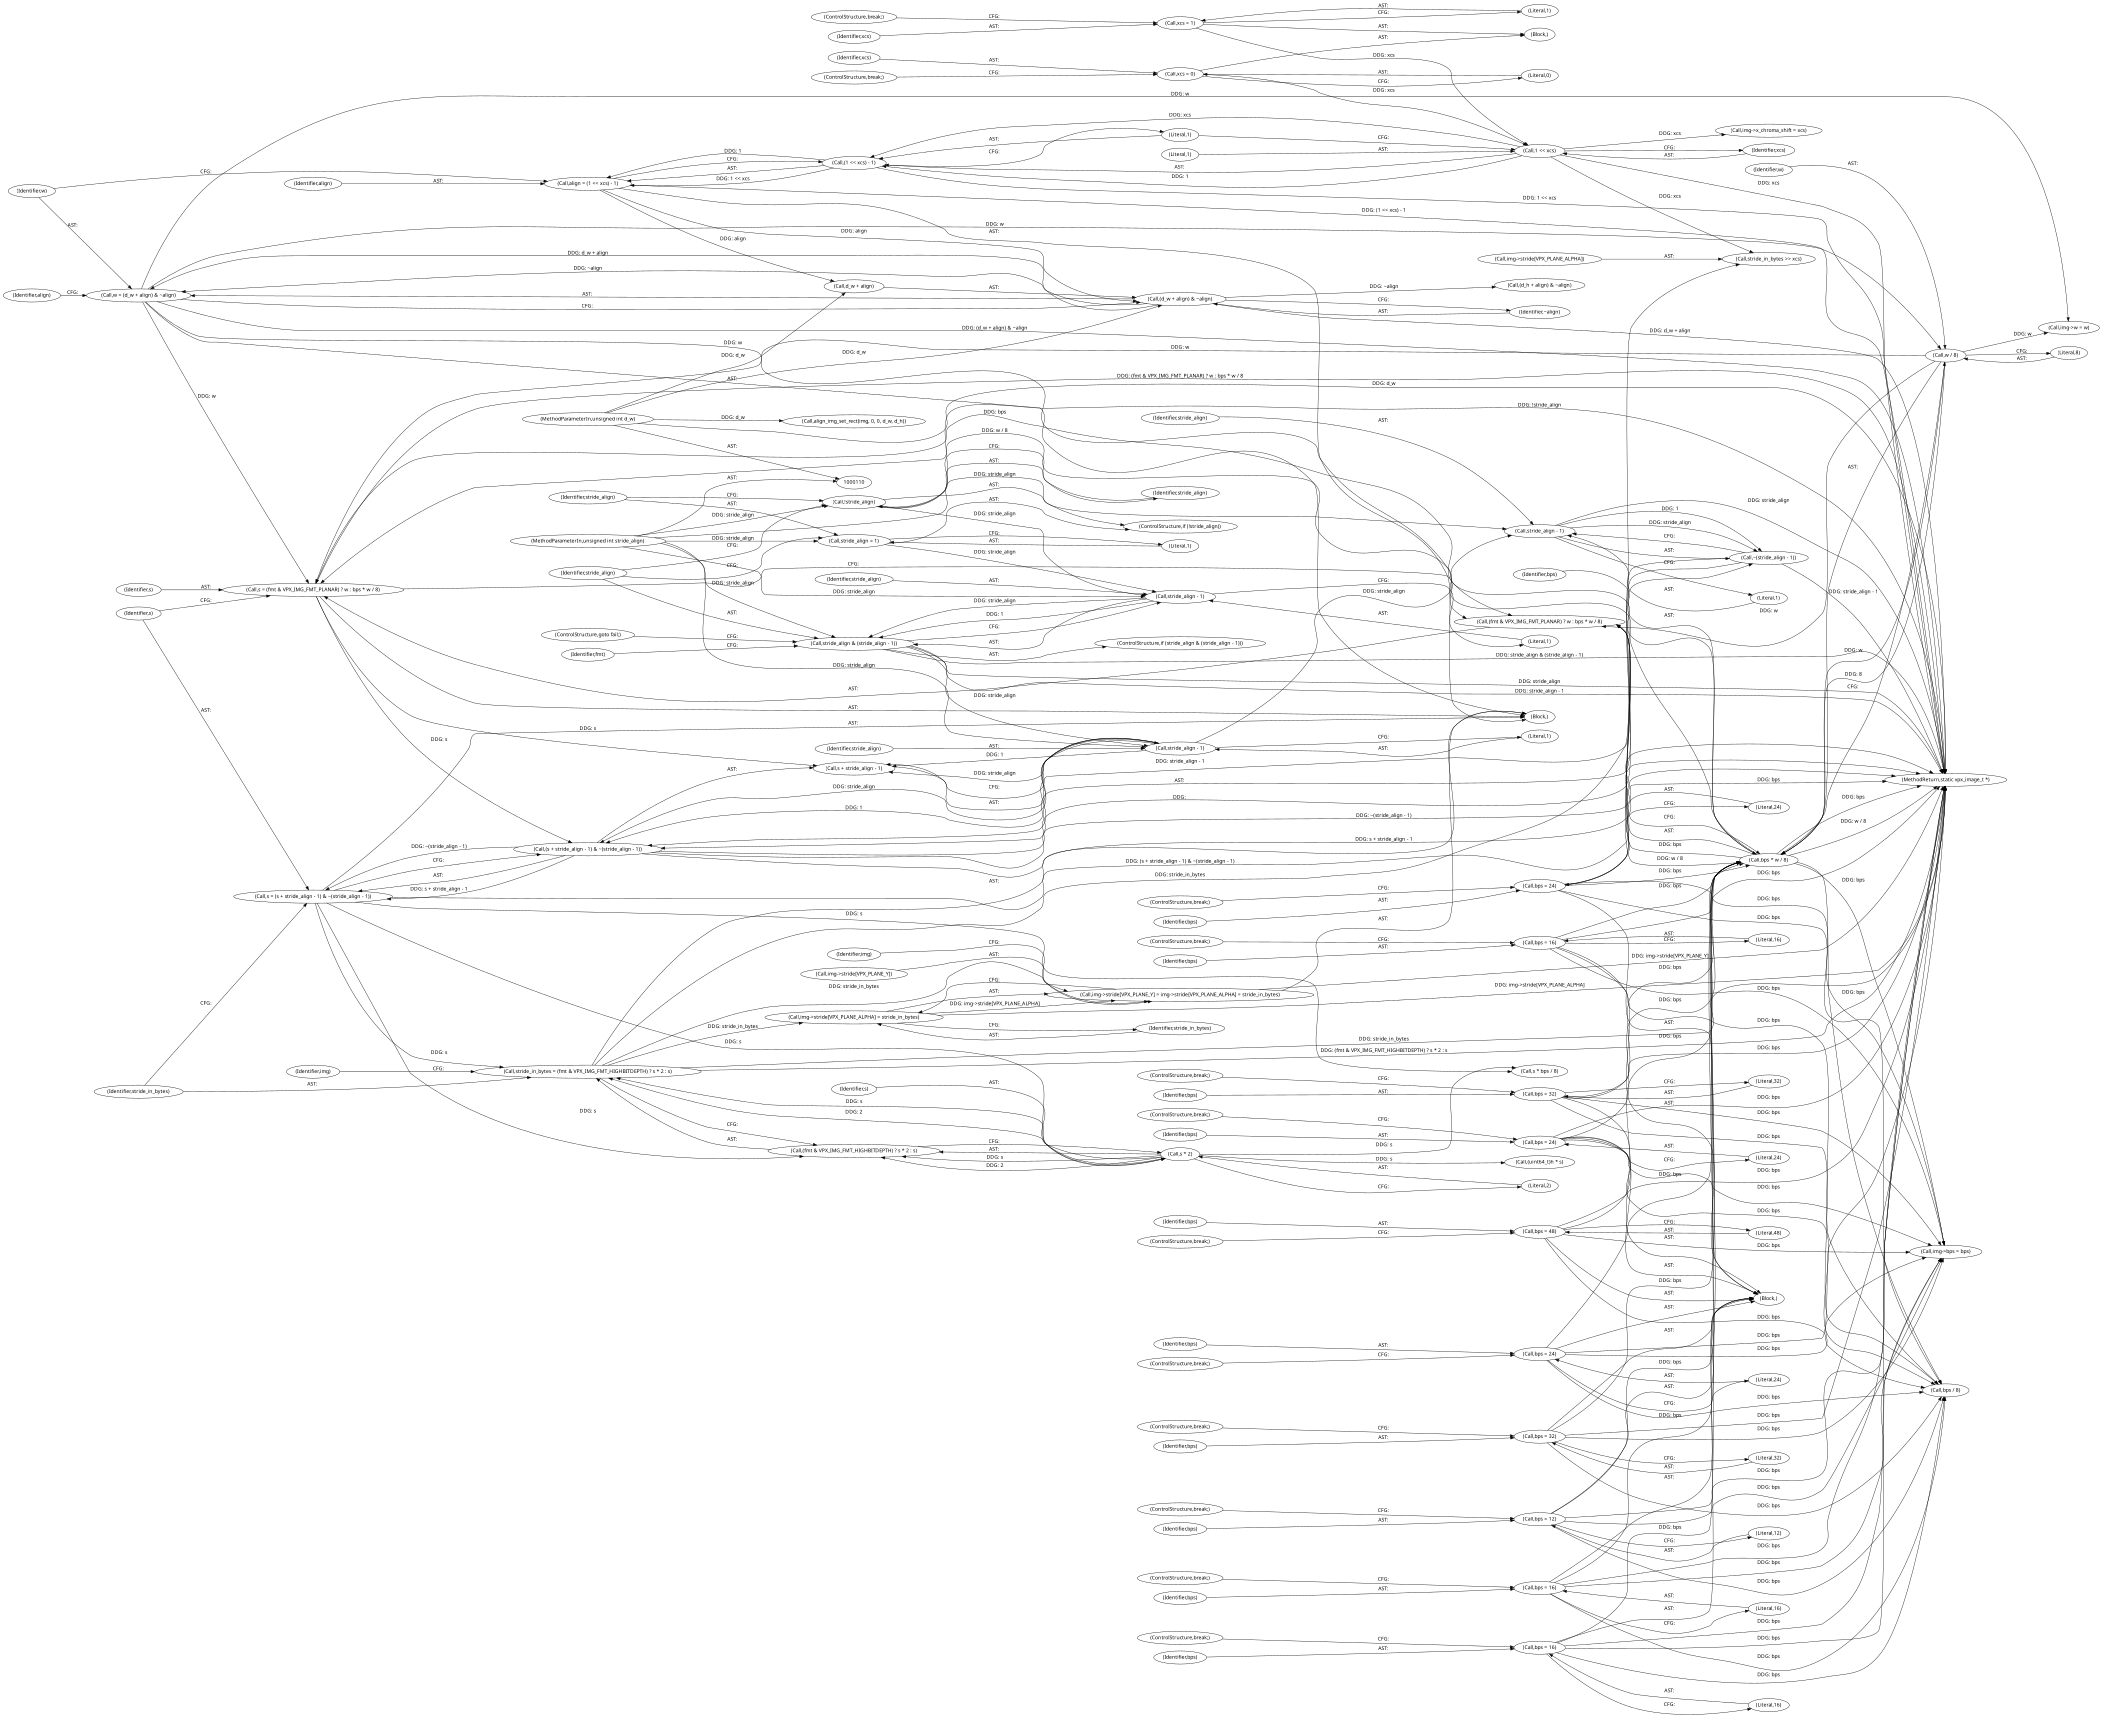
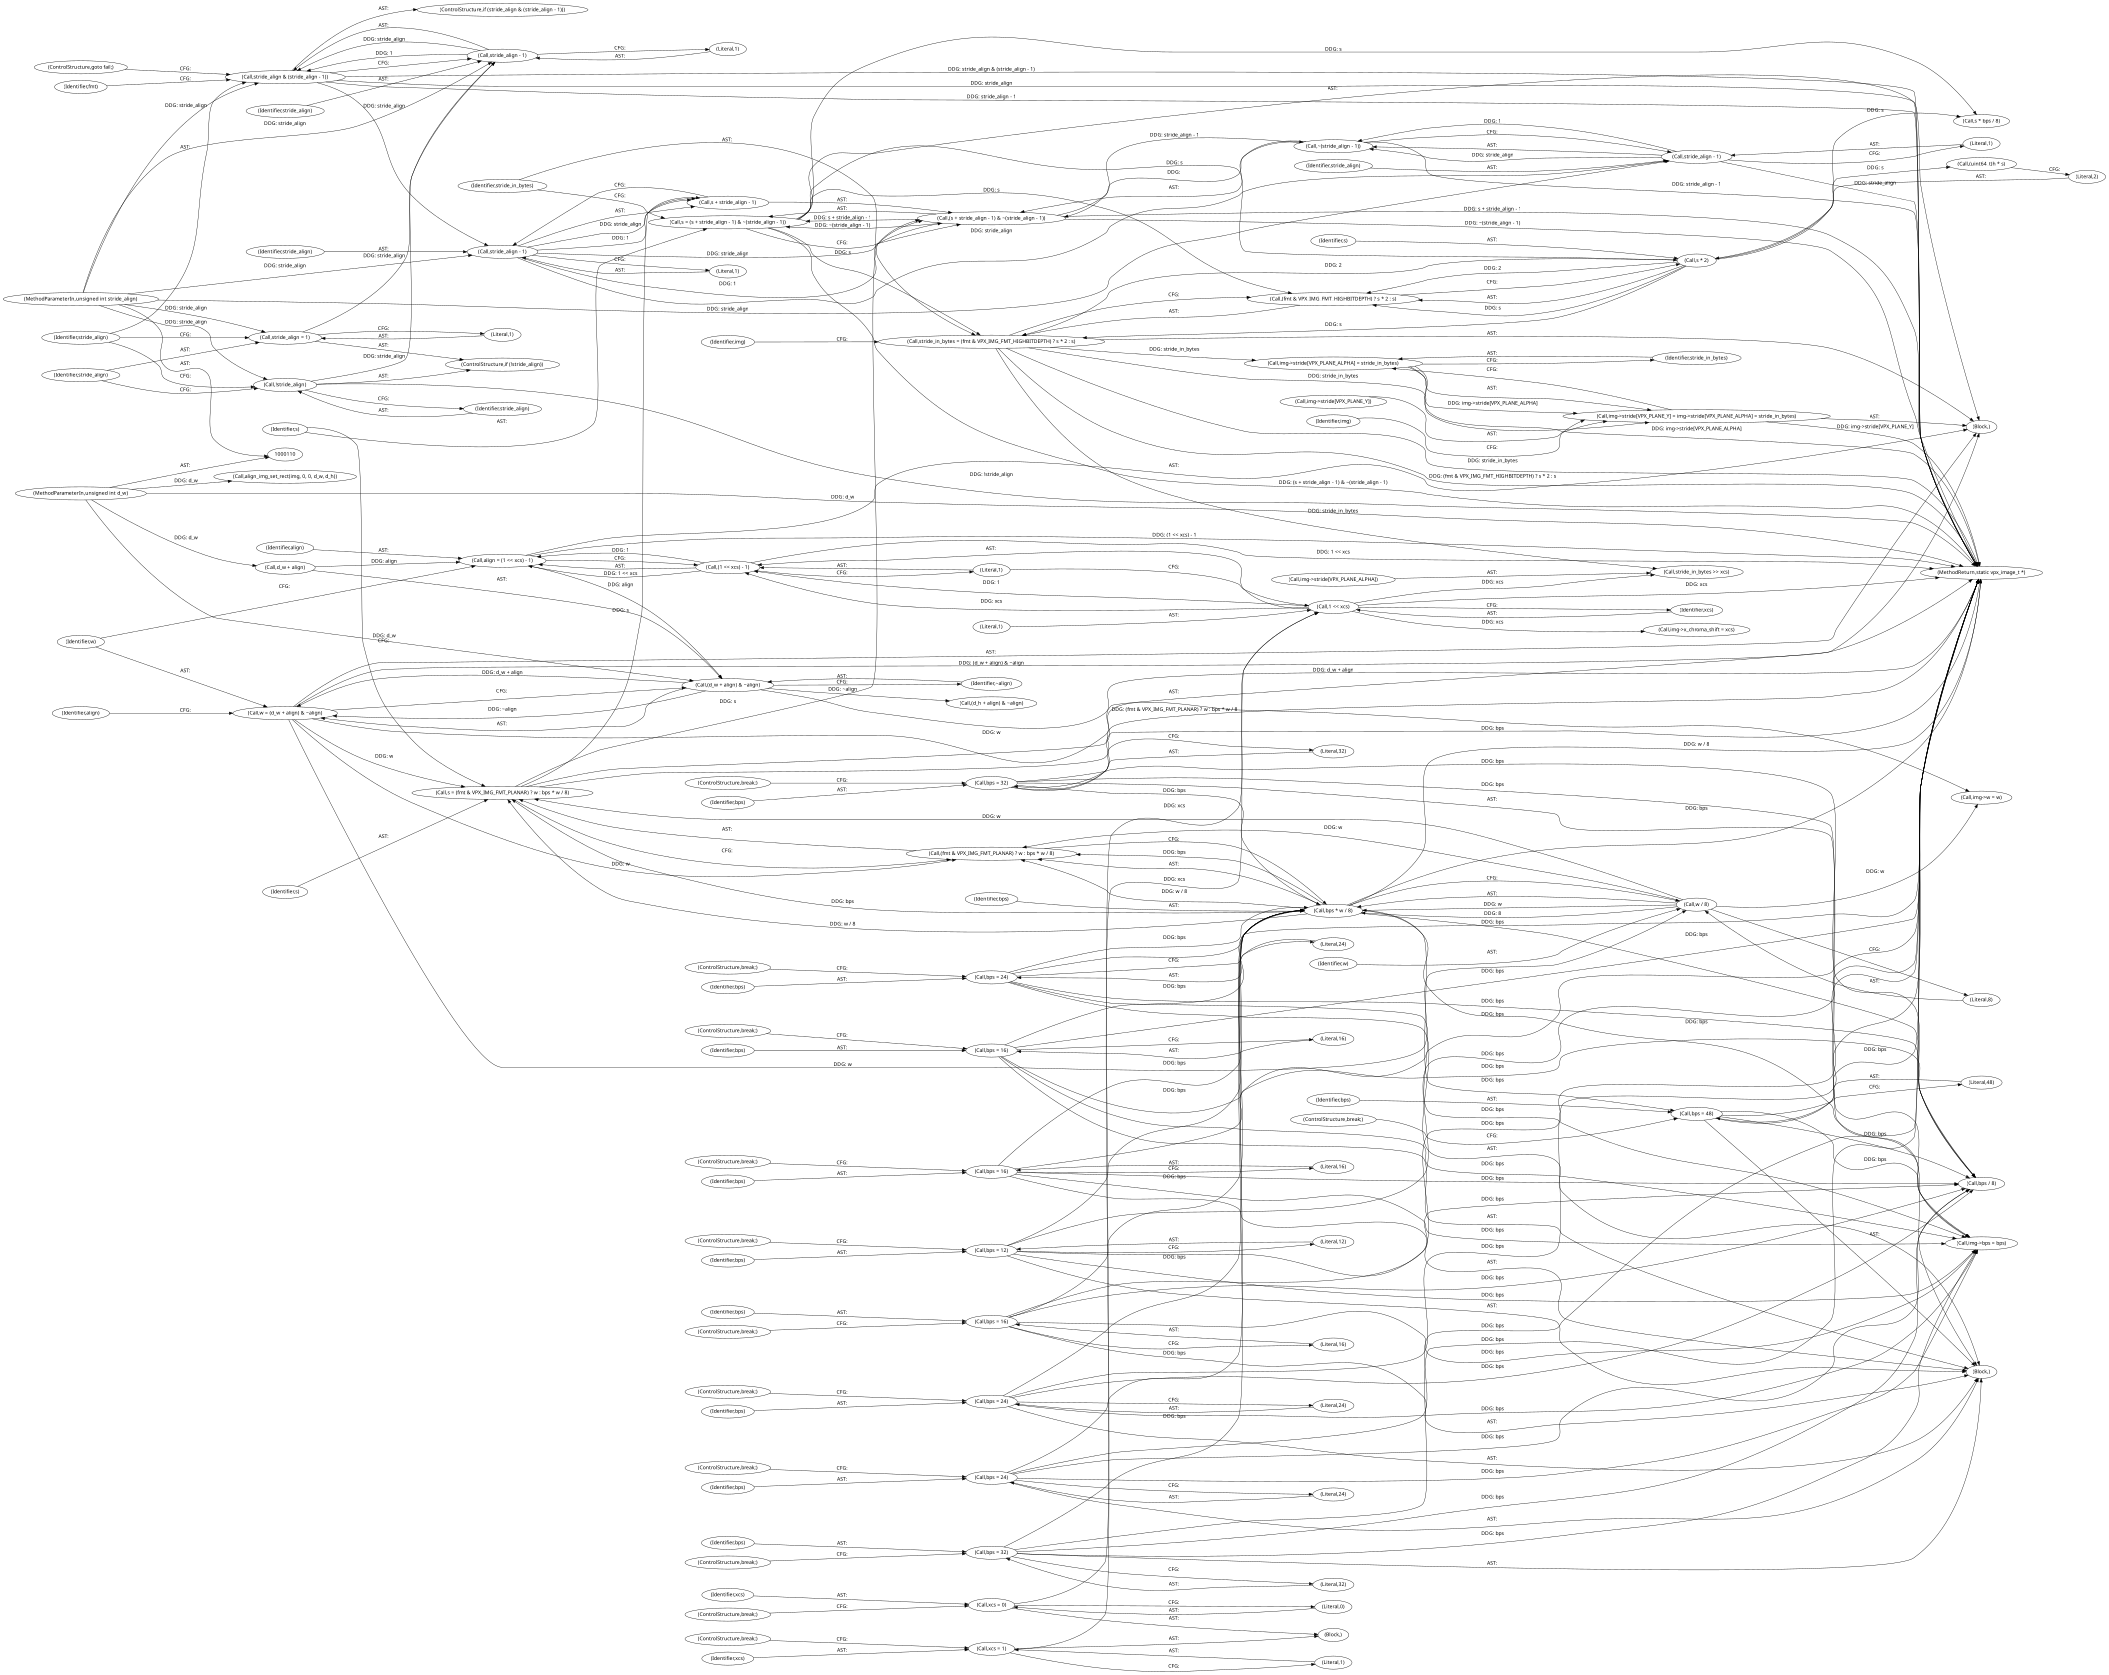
edge "(Call,align = (1 << xcs) - 1)" -> "(Call,d_w + align)": reversed
edge "(Call,(s + stride_align - 1) & ~(stride_align - 1))" -> "(Call,s + stride_align - 1)": reversed
edge "(Call,bps = 48)" -> "(Call,bps * w / 8)": reversed
edge "(Call,s * 2)" -> "(Literal,2)": now "(Call,(uint64_t)h * s)" -> "(Literal,2)"
